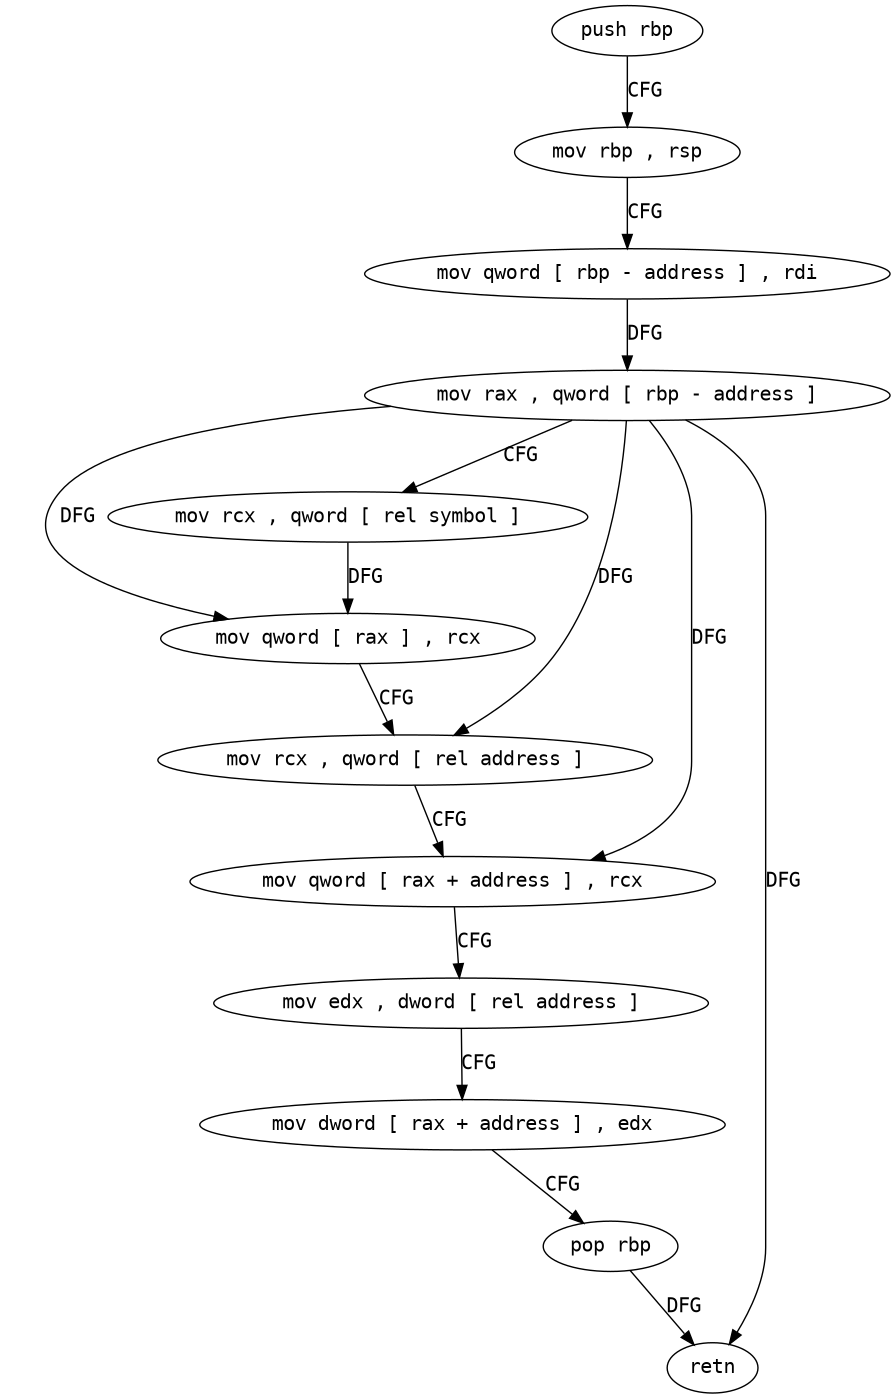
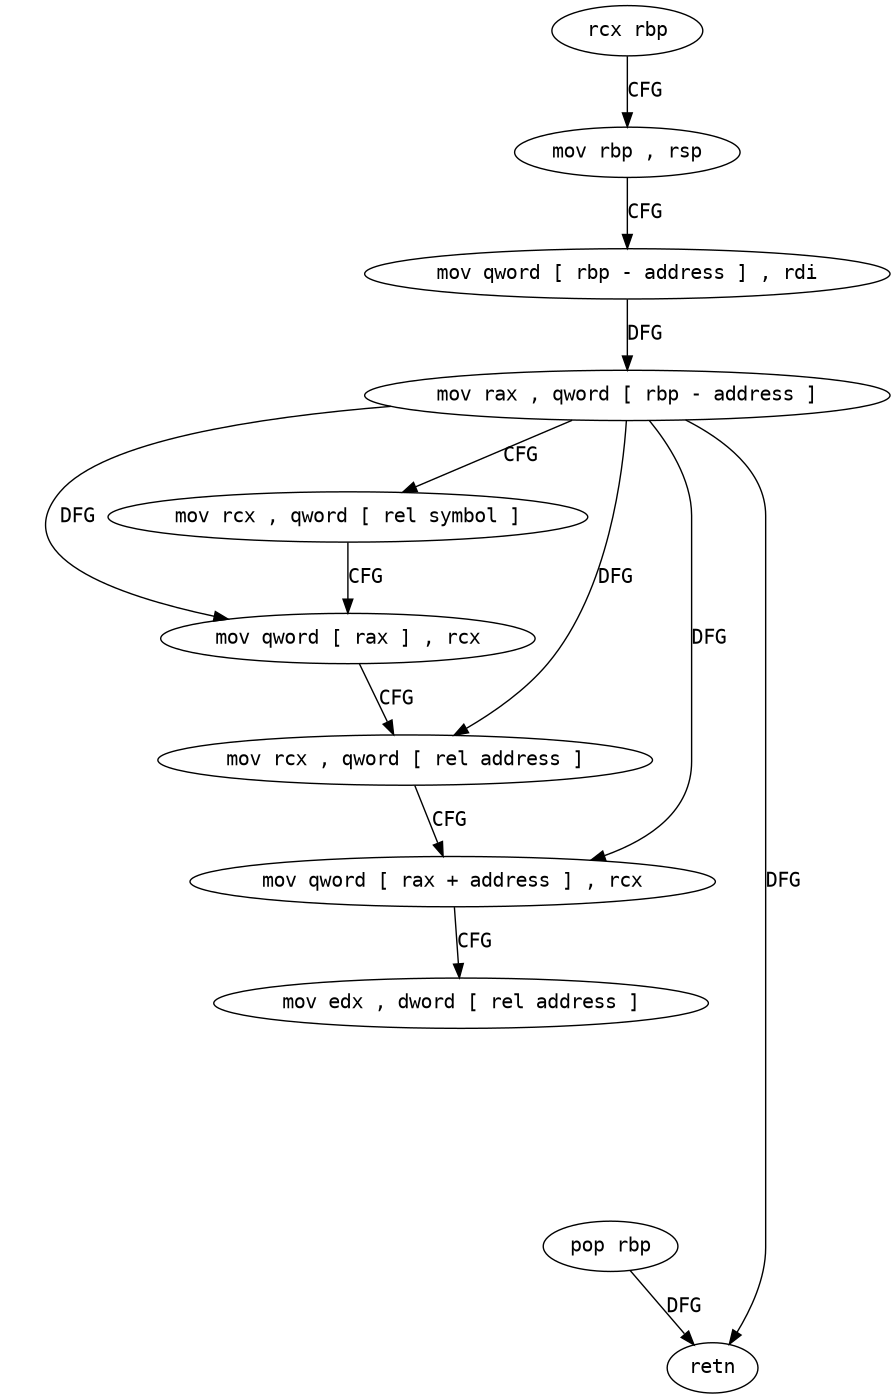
node "push rbp": label "push rbp" -> "rcx rbp"
edge "mov rcx , qword [ rel symbol ]" -> "mov qword [ rax ] , rcx": label "DFG" -> "CFG"
node "mov dword [ rax + address ] , edx": removed
